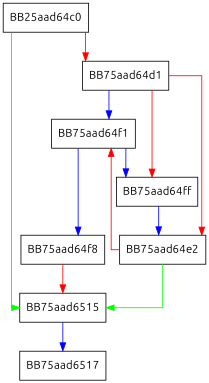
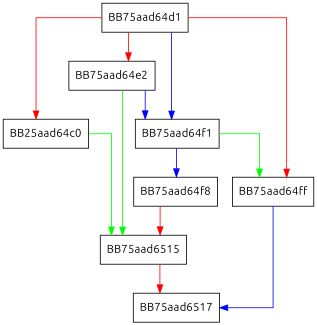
edge "BB25aad64c0" -> "BB75aad64d1": reversed
edge "BB75aad64f1" -> "BB75aad64ff": color blue -> green
edge "BB75aad64e2" -> "BB75aad64f1": color red -> blue
edge "BB75aad64ff" -> "BB75aad64e2": now "BB75aad64ff" -> "BB75aad6517"
edge "BB75aad6515" -> "BB75aad6517": color blue -> red
